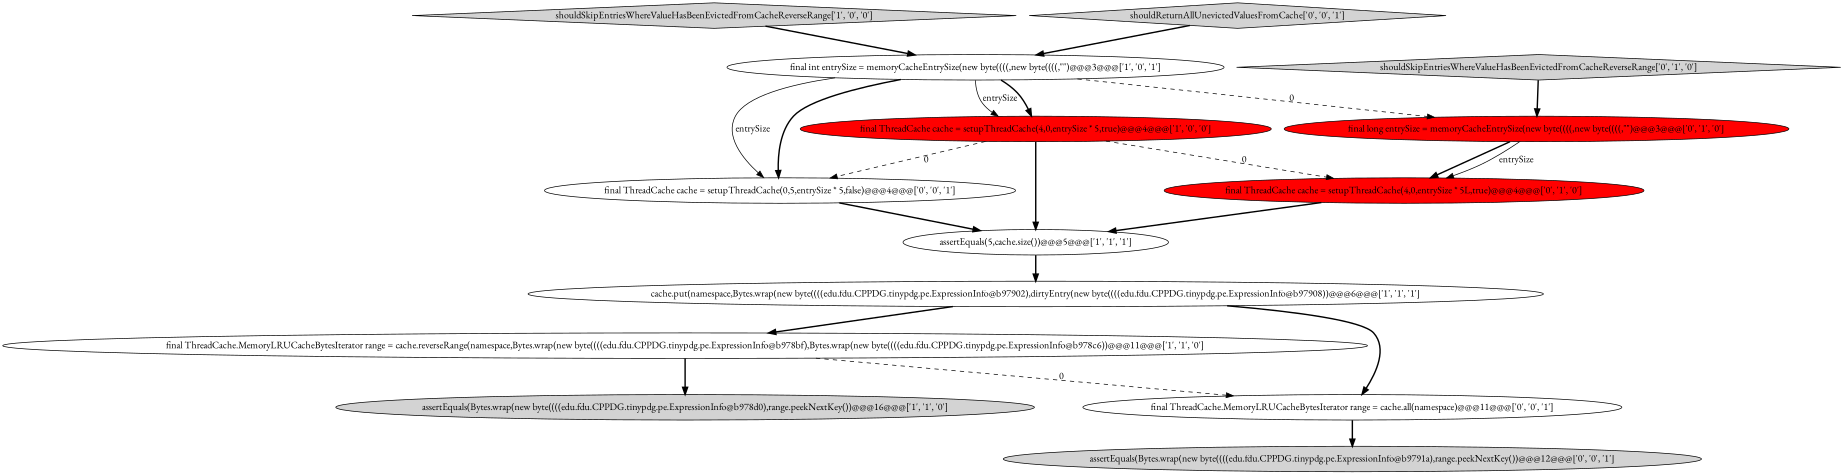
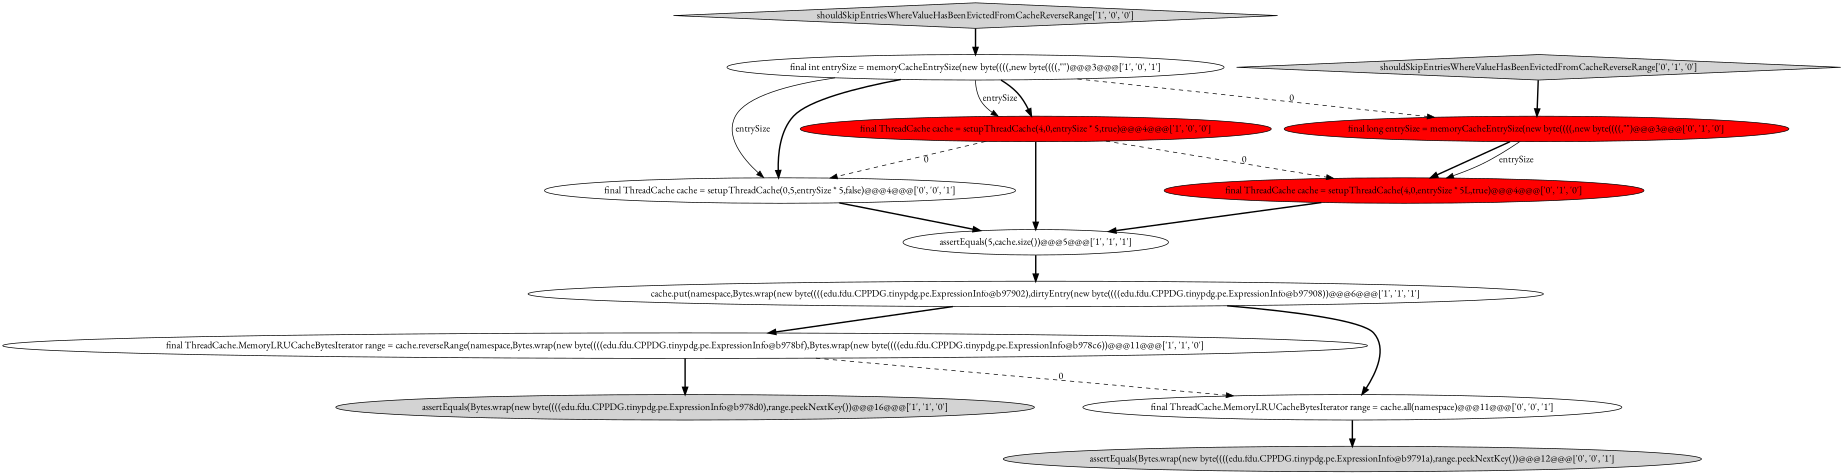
node "shouldReturnAllUnevictedValuesFromCache['0', '0', '1']": removed
